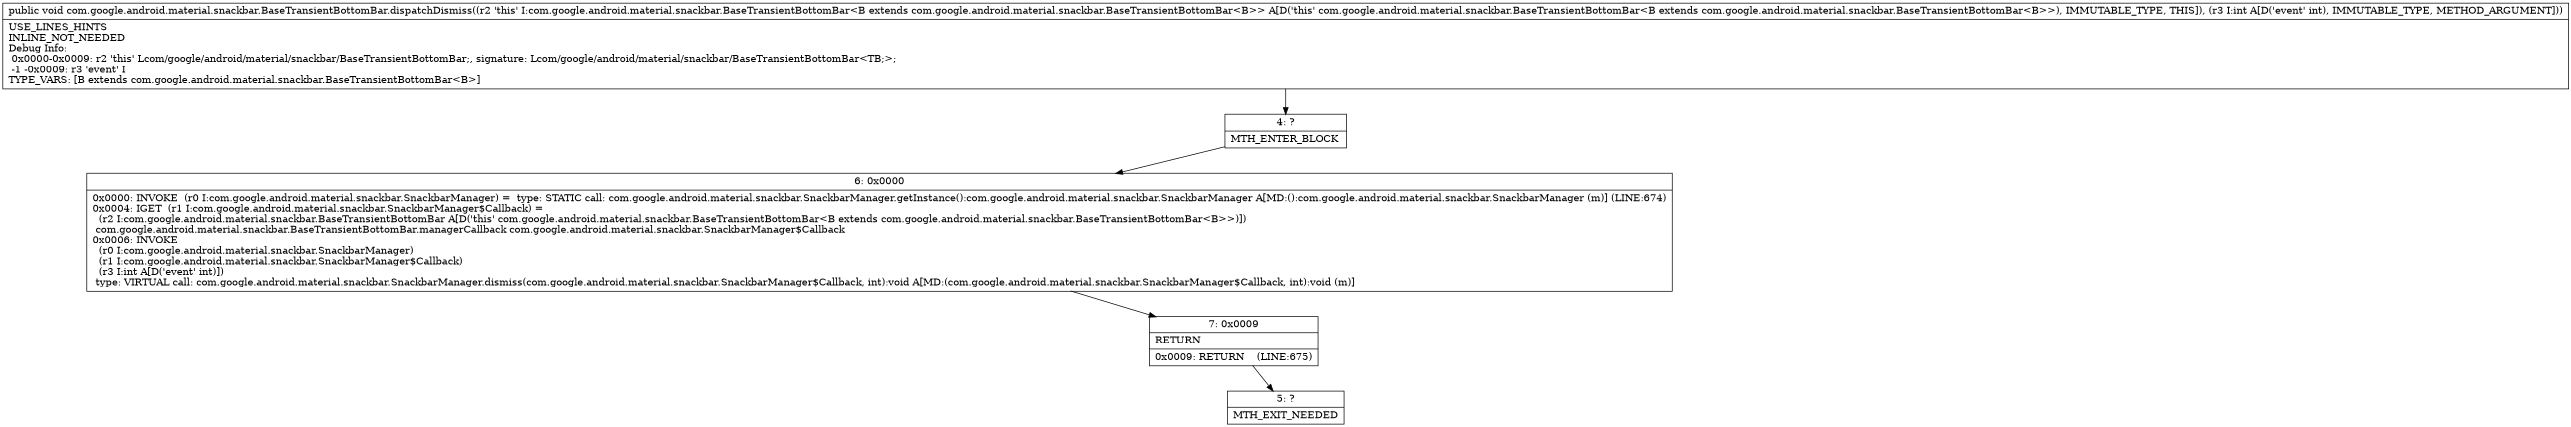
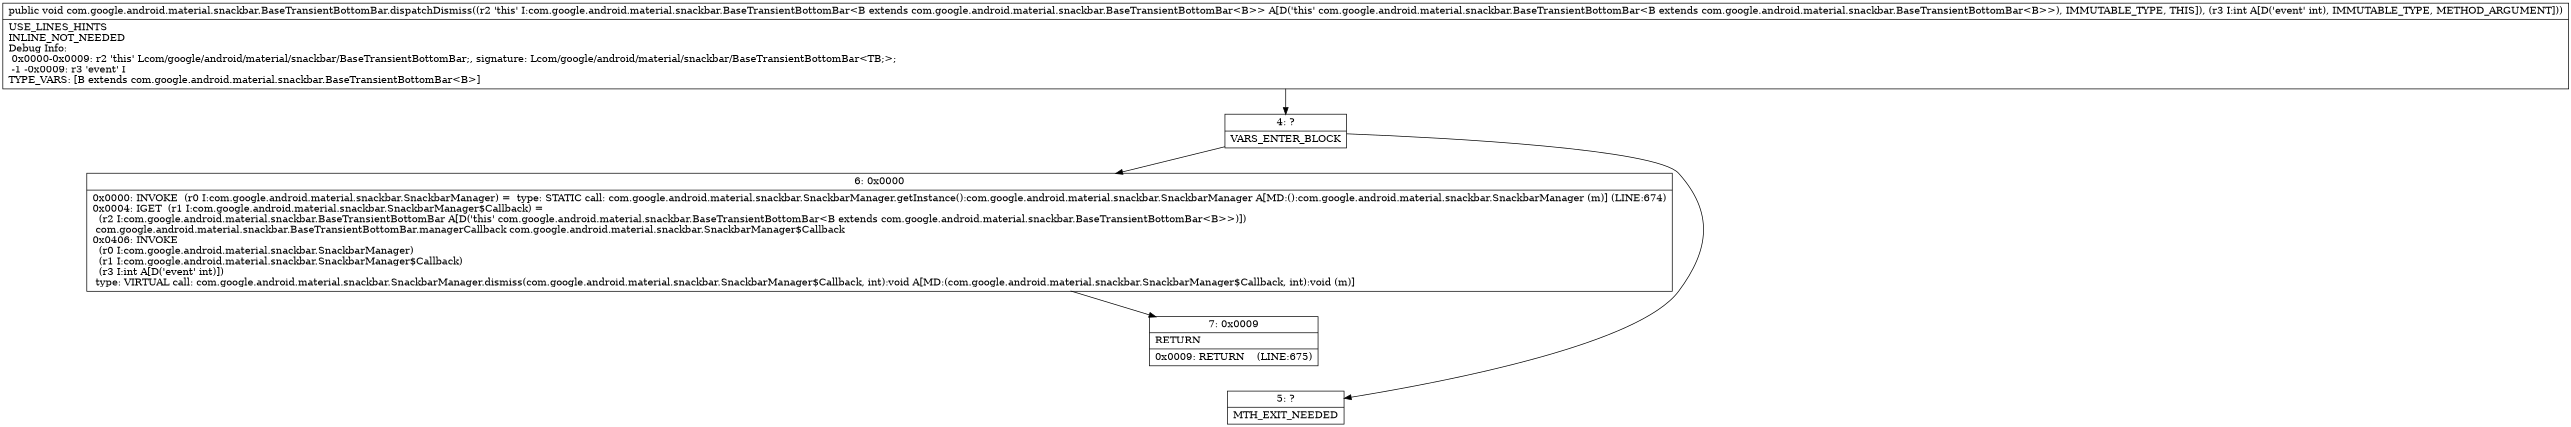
node "4: ?": text "MTH_ENTER_BLOCK" -> "VARS_ENTER_BLOCK"
node "6: 0x0000": text "0x0006: INVOKE" -> "0x0406: INVOKE"
edge "7: 0x0009" -> "5: ?": now "4: ?" -> "5: ?"
